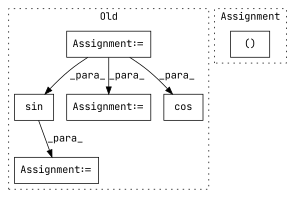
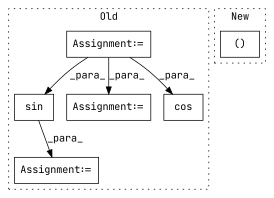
cluster "Assignment": label "Assignment" -> "New"
